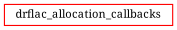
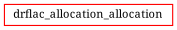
node "drflac_allocation_callbacks": label "drflac_allocation_callbacks" -> "drflac_allocation_allocation"
